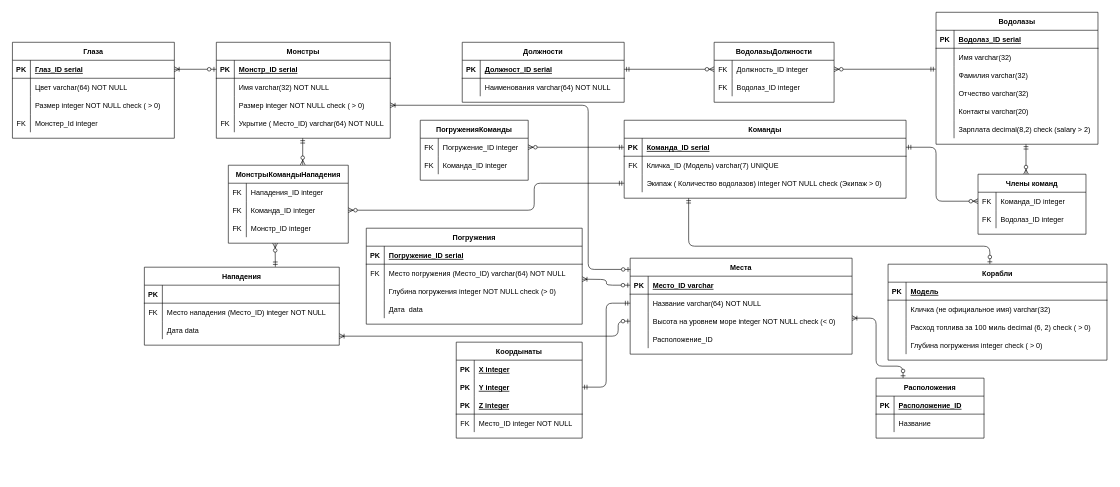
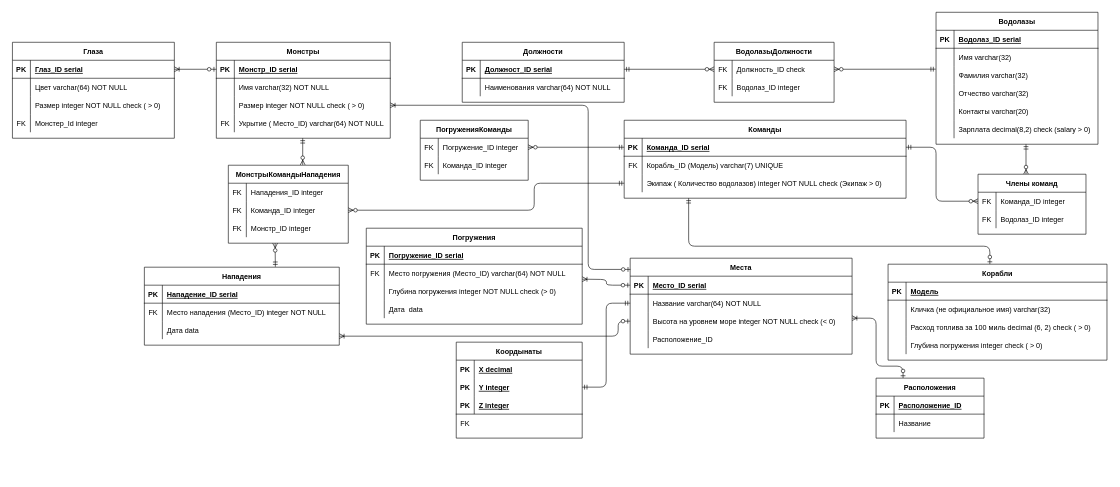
node "Должность_ID integer": label "Должность_ID integer" -> "Должность_ID check"
node "Зарплата decimal(8,2) check (salary > 2)": label "Зарплата decimal(8,2) check (salary > 2)" -> "Зарплата decimal(8,2) check (salary > 0)"
node "Кличка_ID (Модель) varchar(7) UNIQUE": label "Кличка_ID (Модель) varchar(7) UNIQUE" -> "Корабль_ID (Модель) varchar(7) UNIQUE"
node "Место_ID varchar": label "Место_ID varchar" -> "Место_ID serial"
node "Нападение_ID serial": added
node "X integer": label "X integer" -> "X decimal"
node "Место_ID integer NOT NULL": removed
